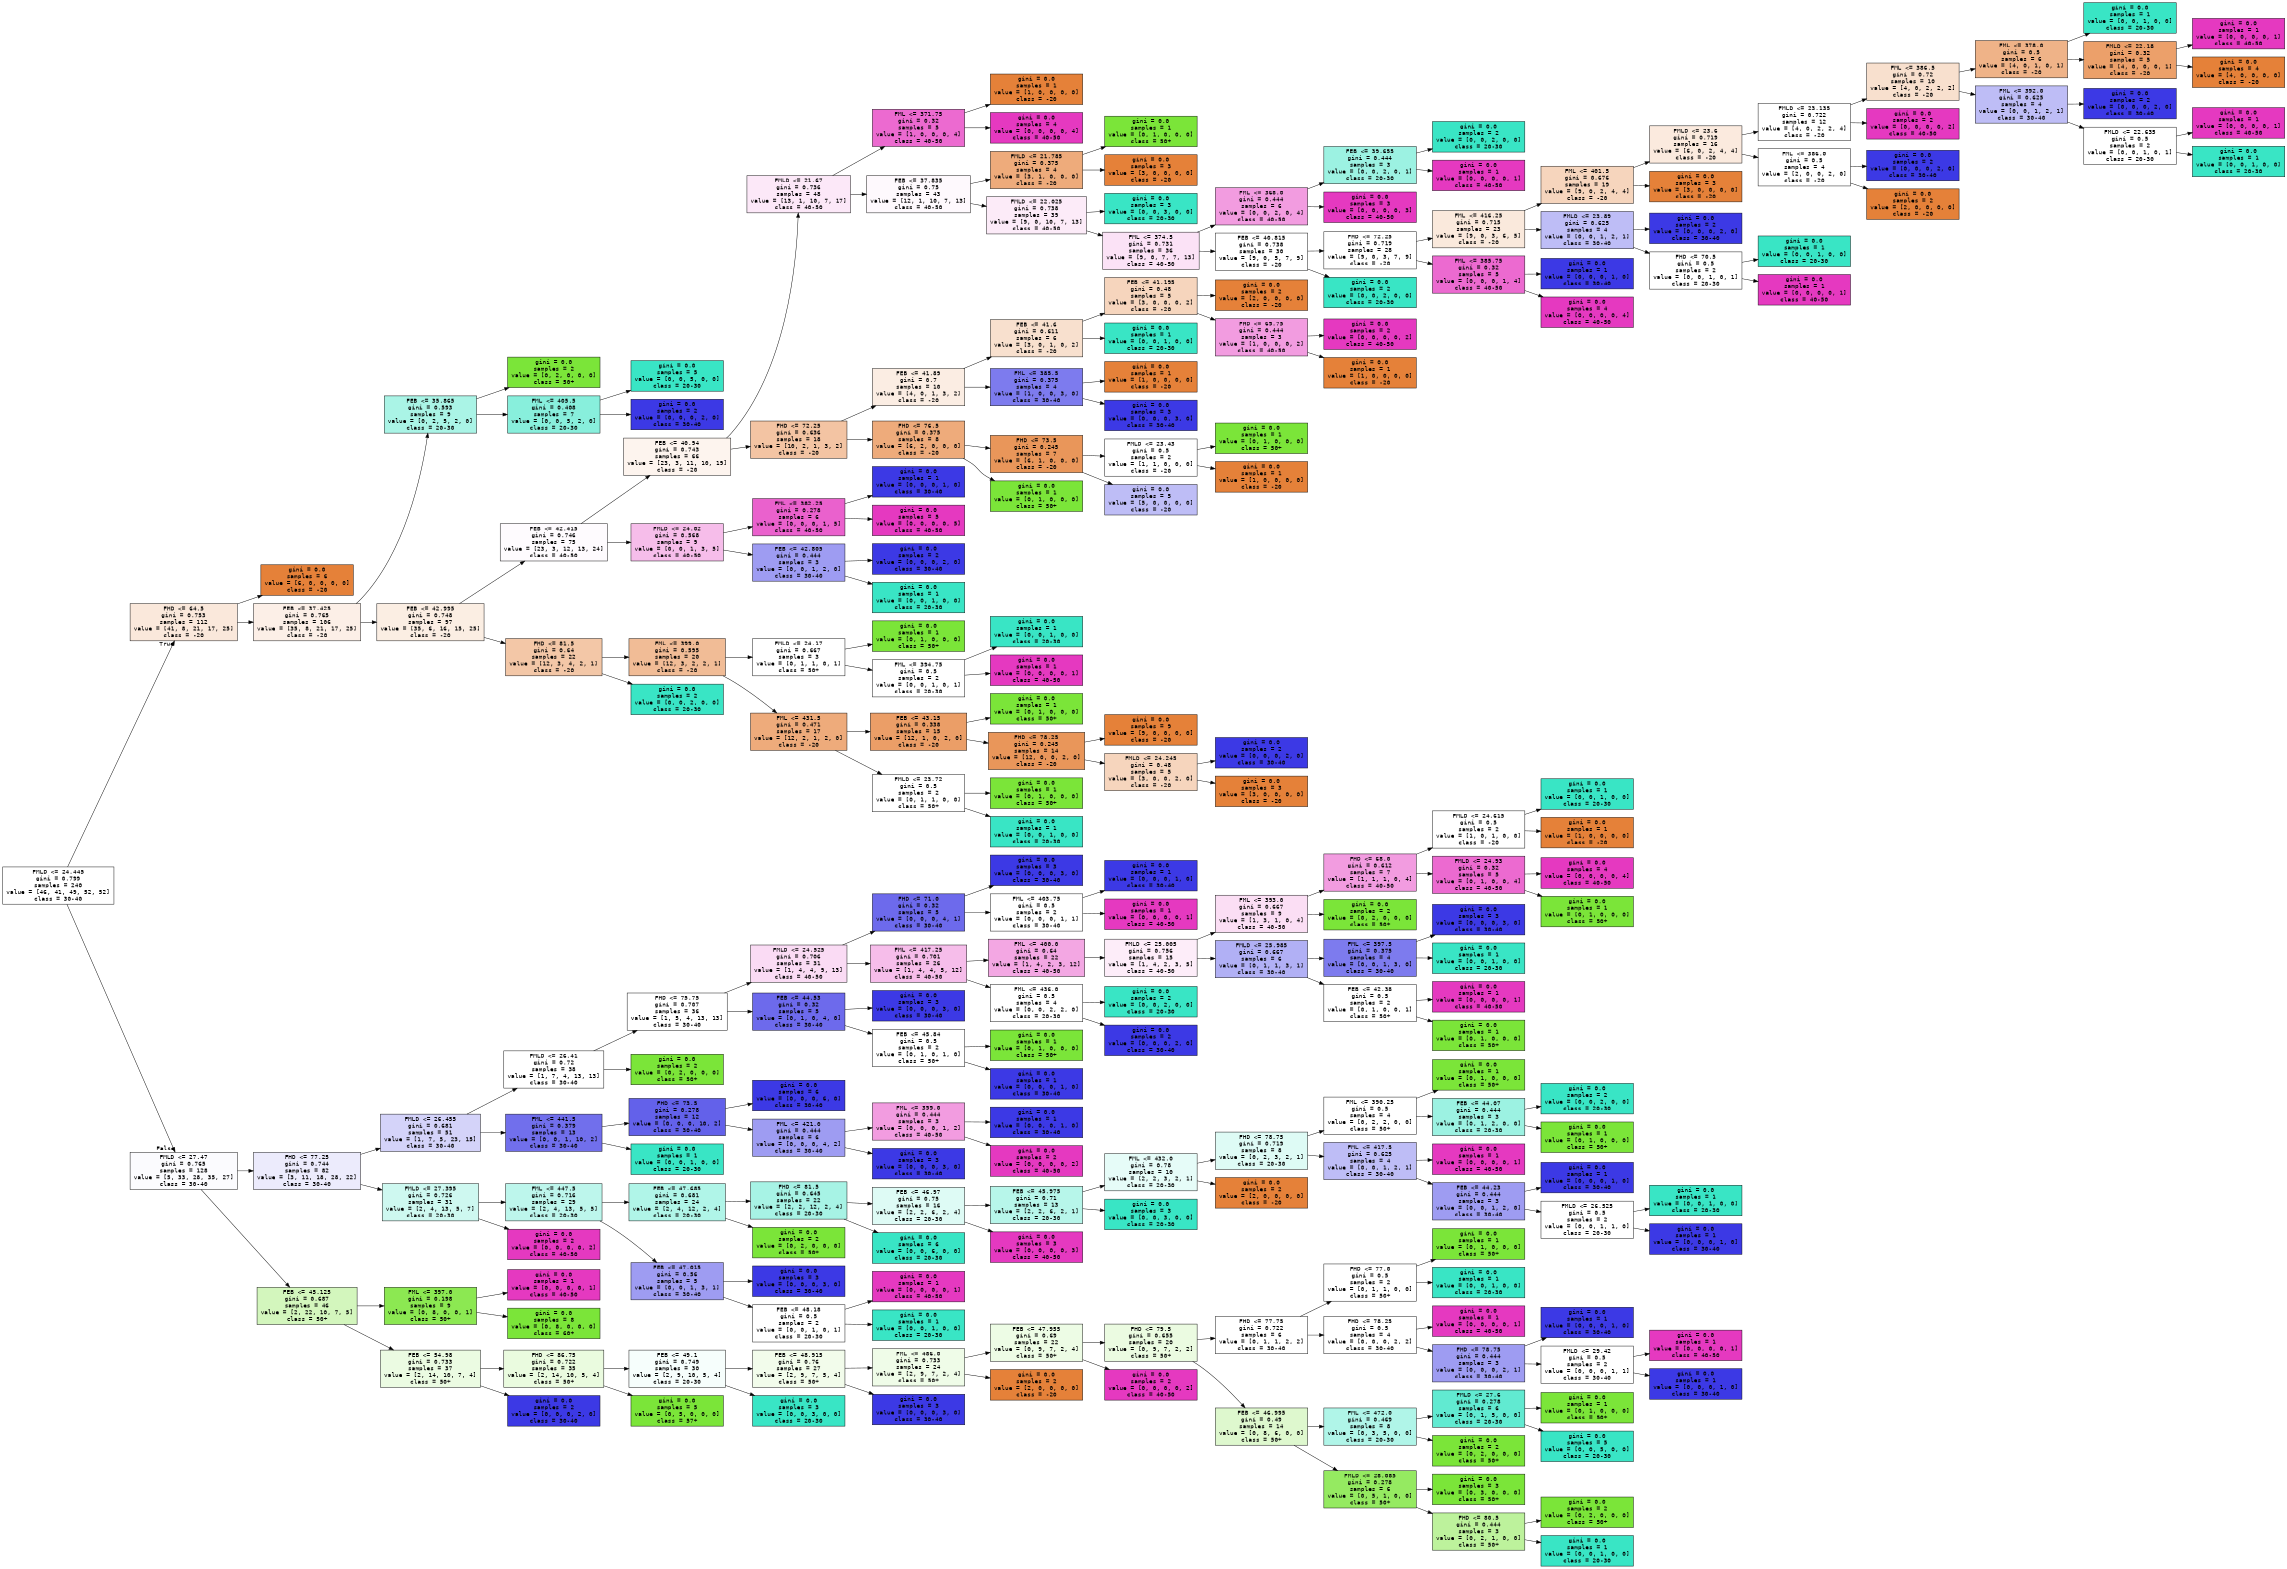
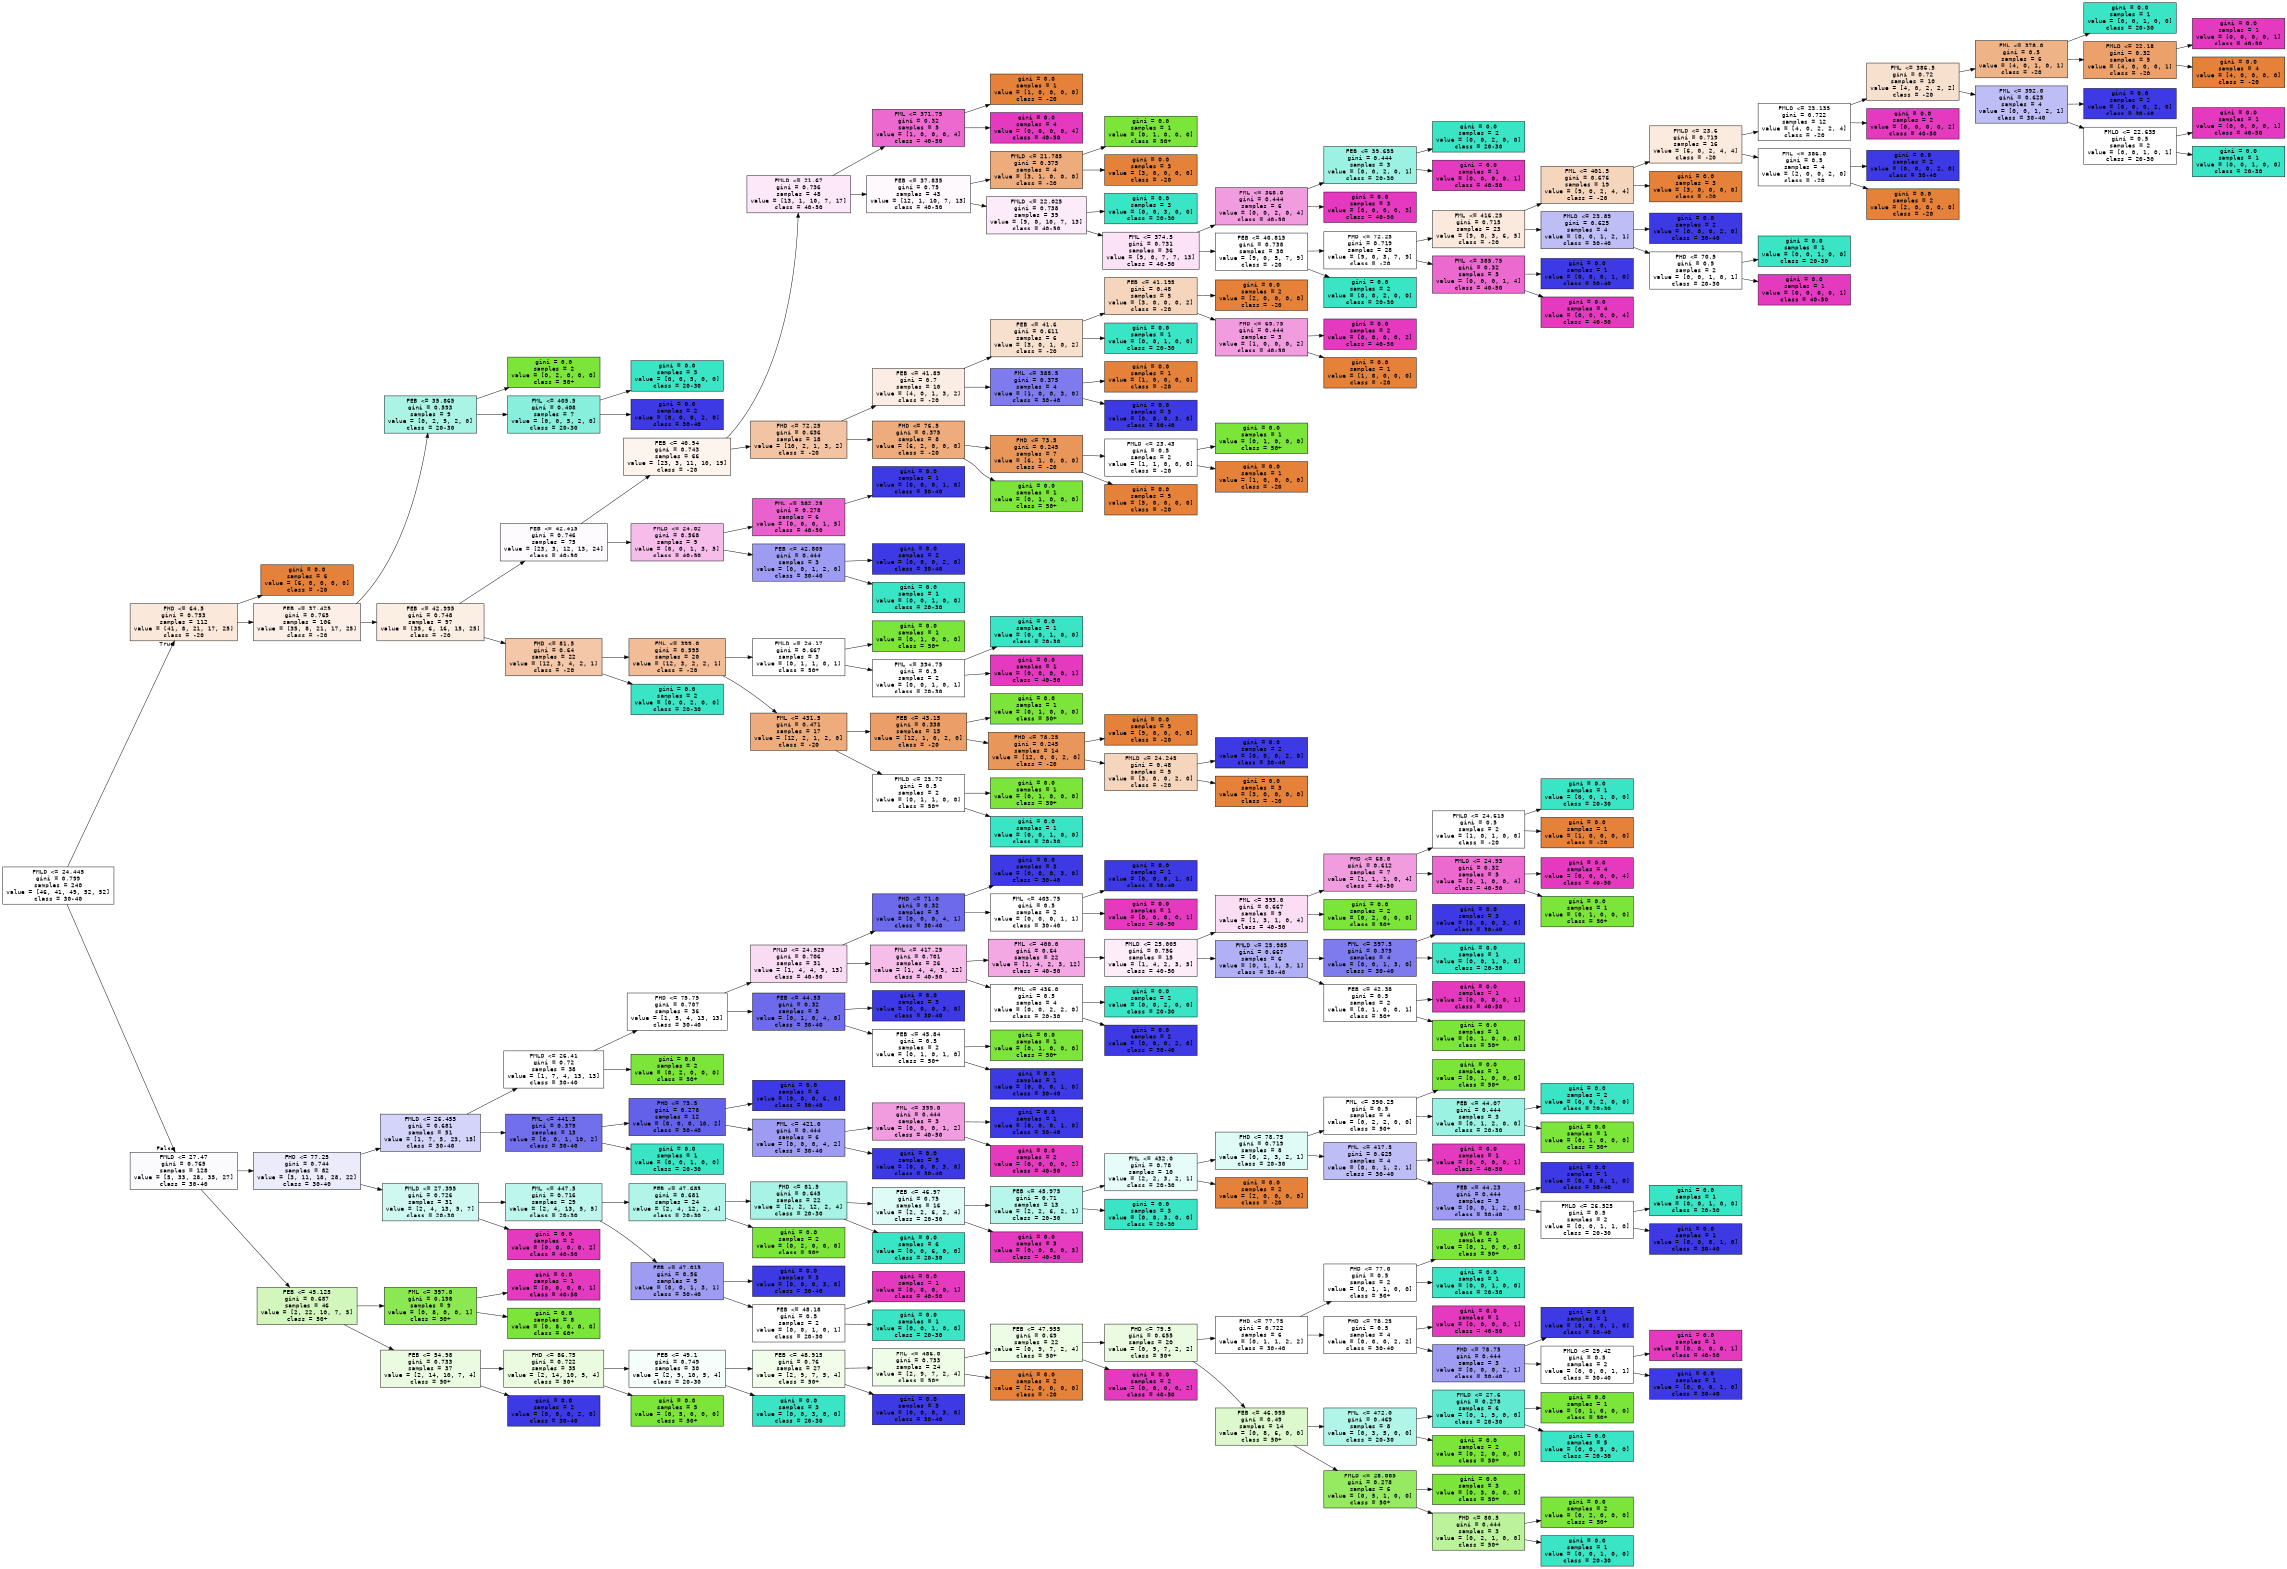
node "gini = 0.0 samples = 5 value = [5, 0, 0, 0, 0] class = -20": fillcolor #bebdf6 -> #e58139
node "gini = 0.0 samples = 5 value = [0, 0, 0, 0, 5] class = 40-50": removed
node "gini = 0.0 samples = 5 value = [0, 5, 0, 0, 0] class = 57+": label "gini = 0.0 samples = 5 value = [0, 5, 0, 0, 0] class = 57+" -> "gini = 0.0 samples = 5 value = [0, 5, 0, 0, 0] class = 50+"
